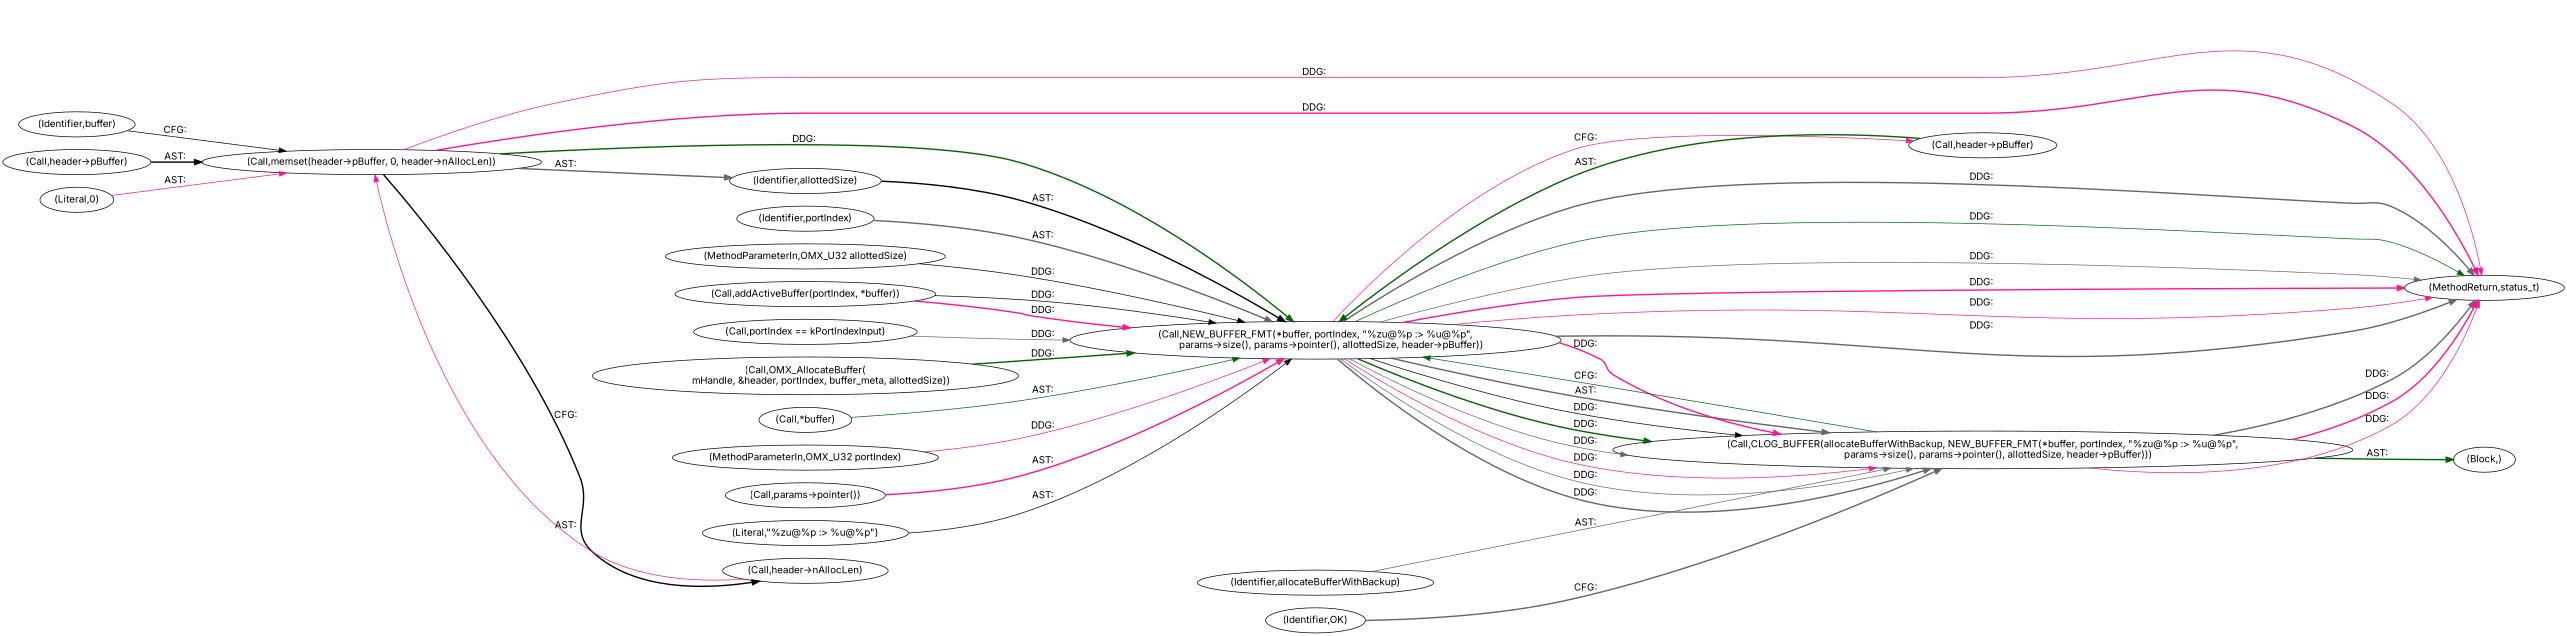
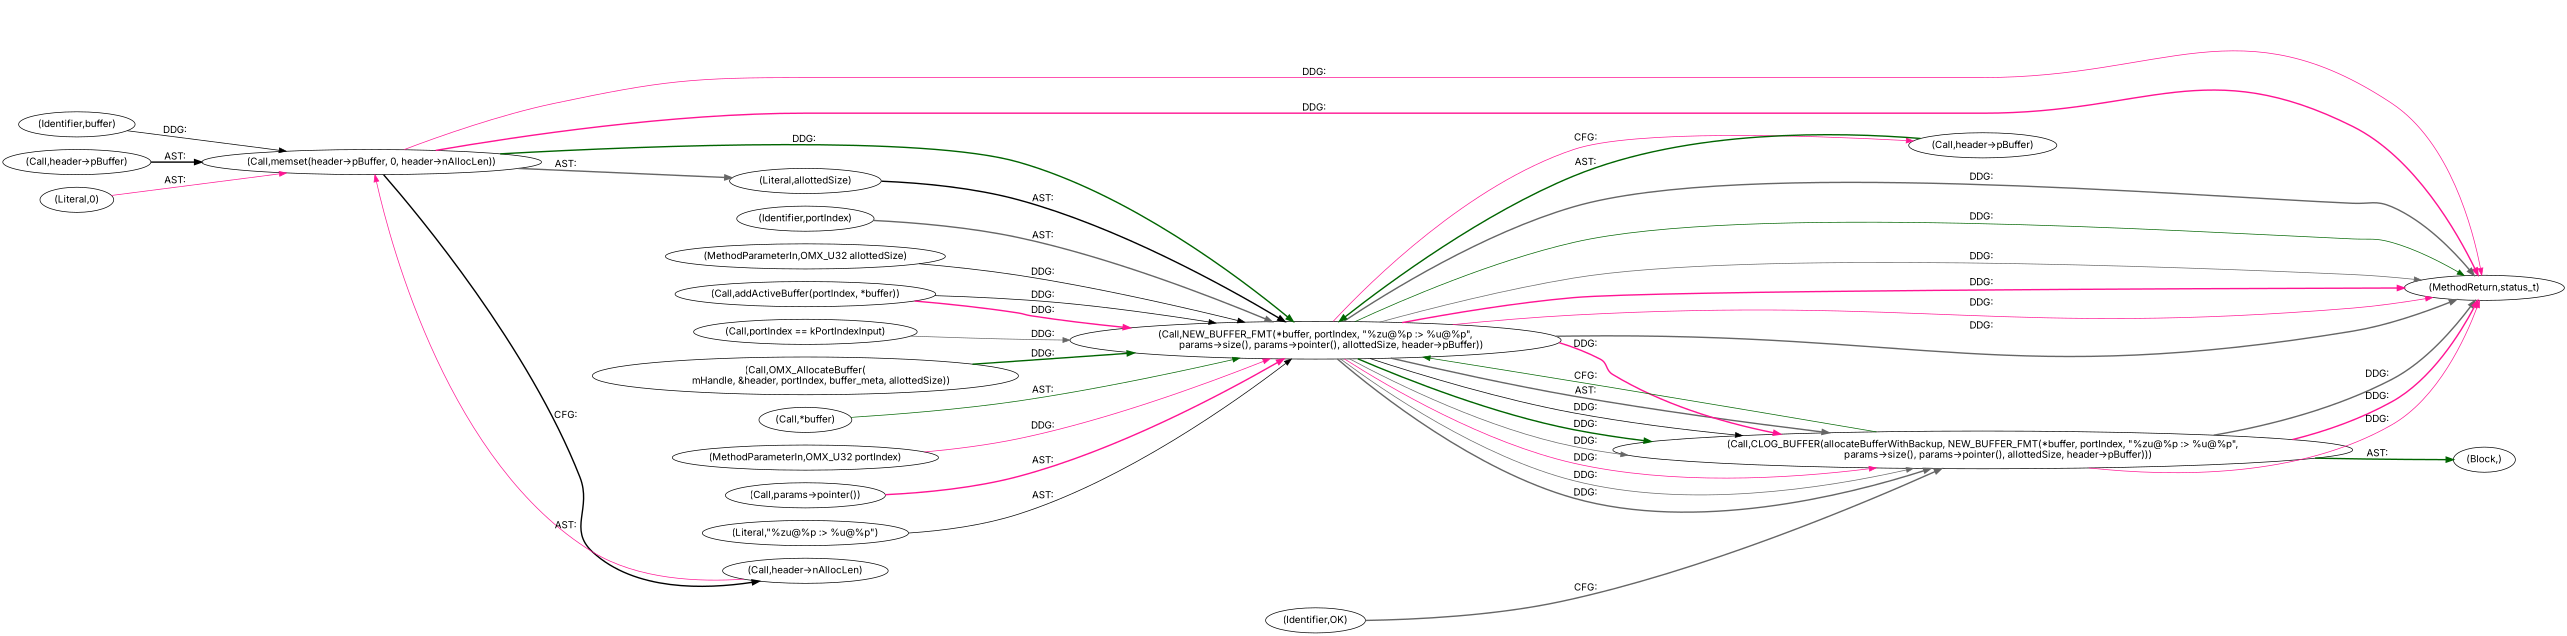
edge "(Identifier,buffer)" -> "(Call,memset(header->pBuffer, 0, header->nAllocLen))": label "CFG: " -> "DDG: "
node "(Identifier,allottedSize)": label "(Identifier,allottedSize)" -> "(Literal,allottedSize)"
node "(Identifier,allocateBufferWithBackup)": removed
